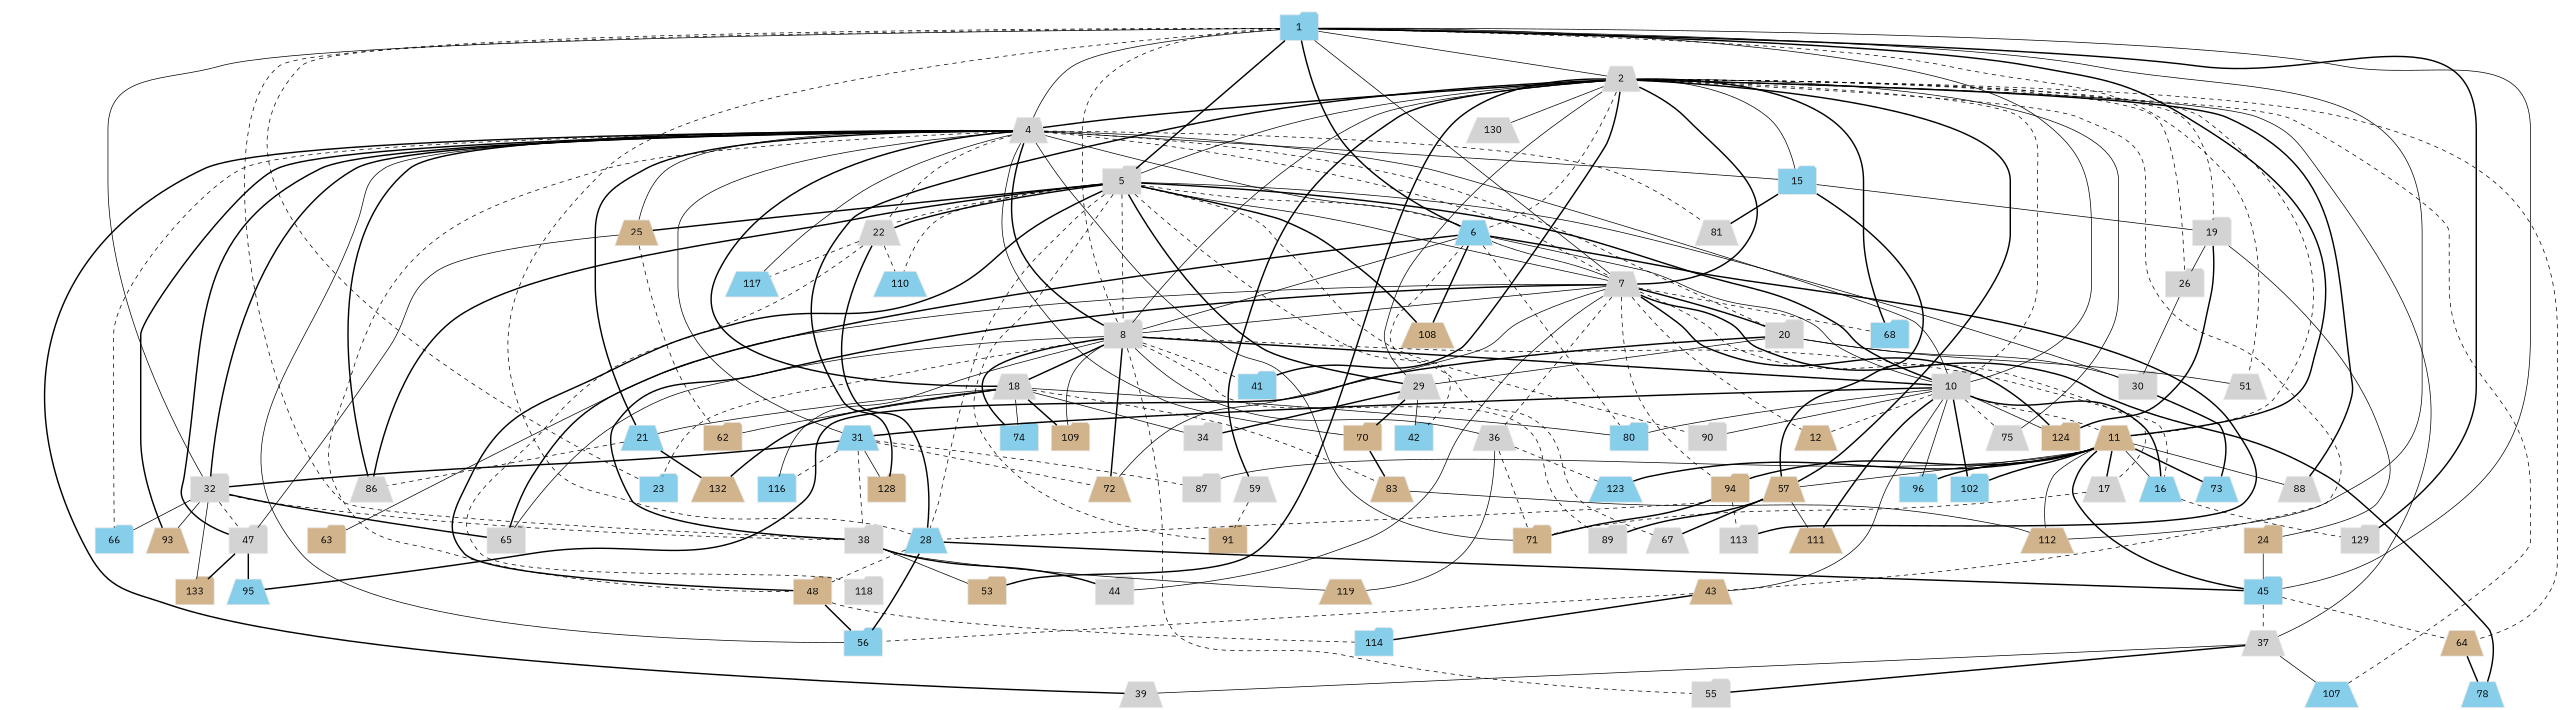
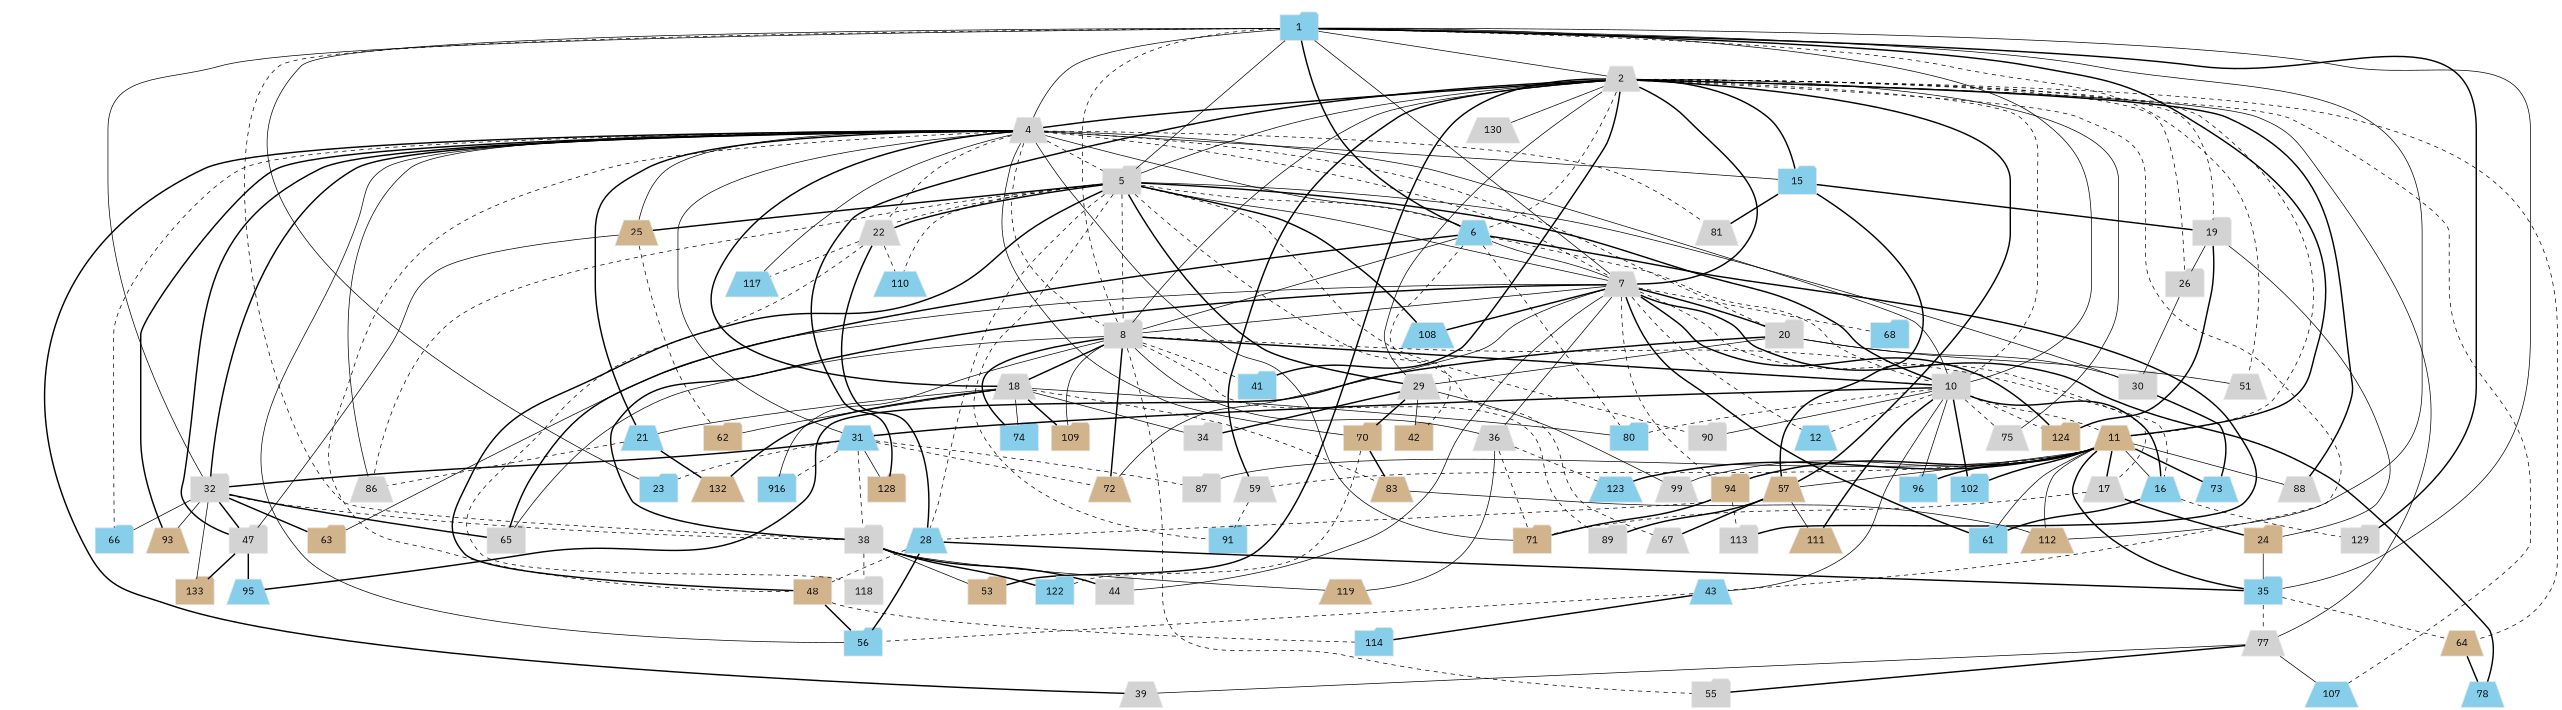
edge "1" -- "23": style dashed -> solid
edge "2" -- "15": style solid -> bold
edge "1" -- "5": style bold -> solid
edge "2" -- "68": removed
edge "1" -- "28": removed
edge "4" -- "5": added
edge "4" -- "86": style bold -> solid
edge "15" -- "19": style solid -> bold
edge "5" -- "86": style bold -> dashed
edge "4" -- "8": style bold -> dashed
edge "6" -- "10": style solid -> dashed
edge "6" -- "108": now "7" -- "108"
node "108": fillcolor tan -> skyblue
edge "7" -- "36": style dashed -> solid
edge "8" -- "23": now "31" -- "23"
edge "10" -- "80": style solid -> dashed
edge "10" -- "124": style solid -> dashed
node "42": fillcolor skyblue -> tan
node "12": fillcolor tan -> skyblue
edge "11" -- "59": added
node "116": label "116" -> "916"
node "99": added
edge "32" -- "63": added
edge "32" -- "47": style dashed -> bold
edge "17" -- "24": added
node "91": fillcolor tan -> skyblue
node "61": added
edge "38" -- "118": added
node "122": added
node "43": fillcolor tan -> skyblue
node "45": label "45" -> "35"
node "37": label "37" -> "77"
